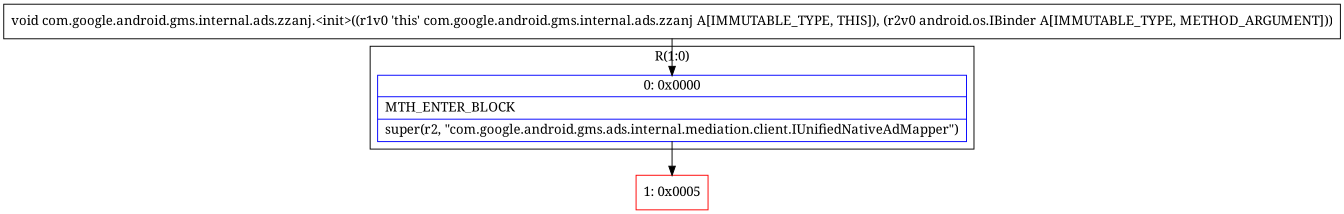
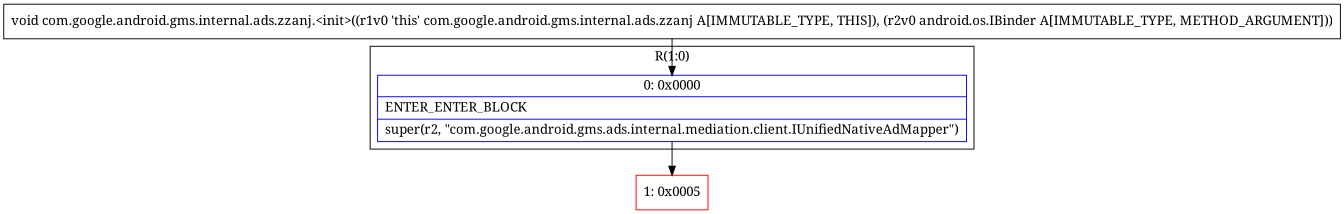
node "0: 0x0000": text "MTH_ENTER_BLOCK" -> "ENTER_ENTER_BLOCK"
